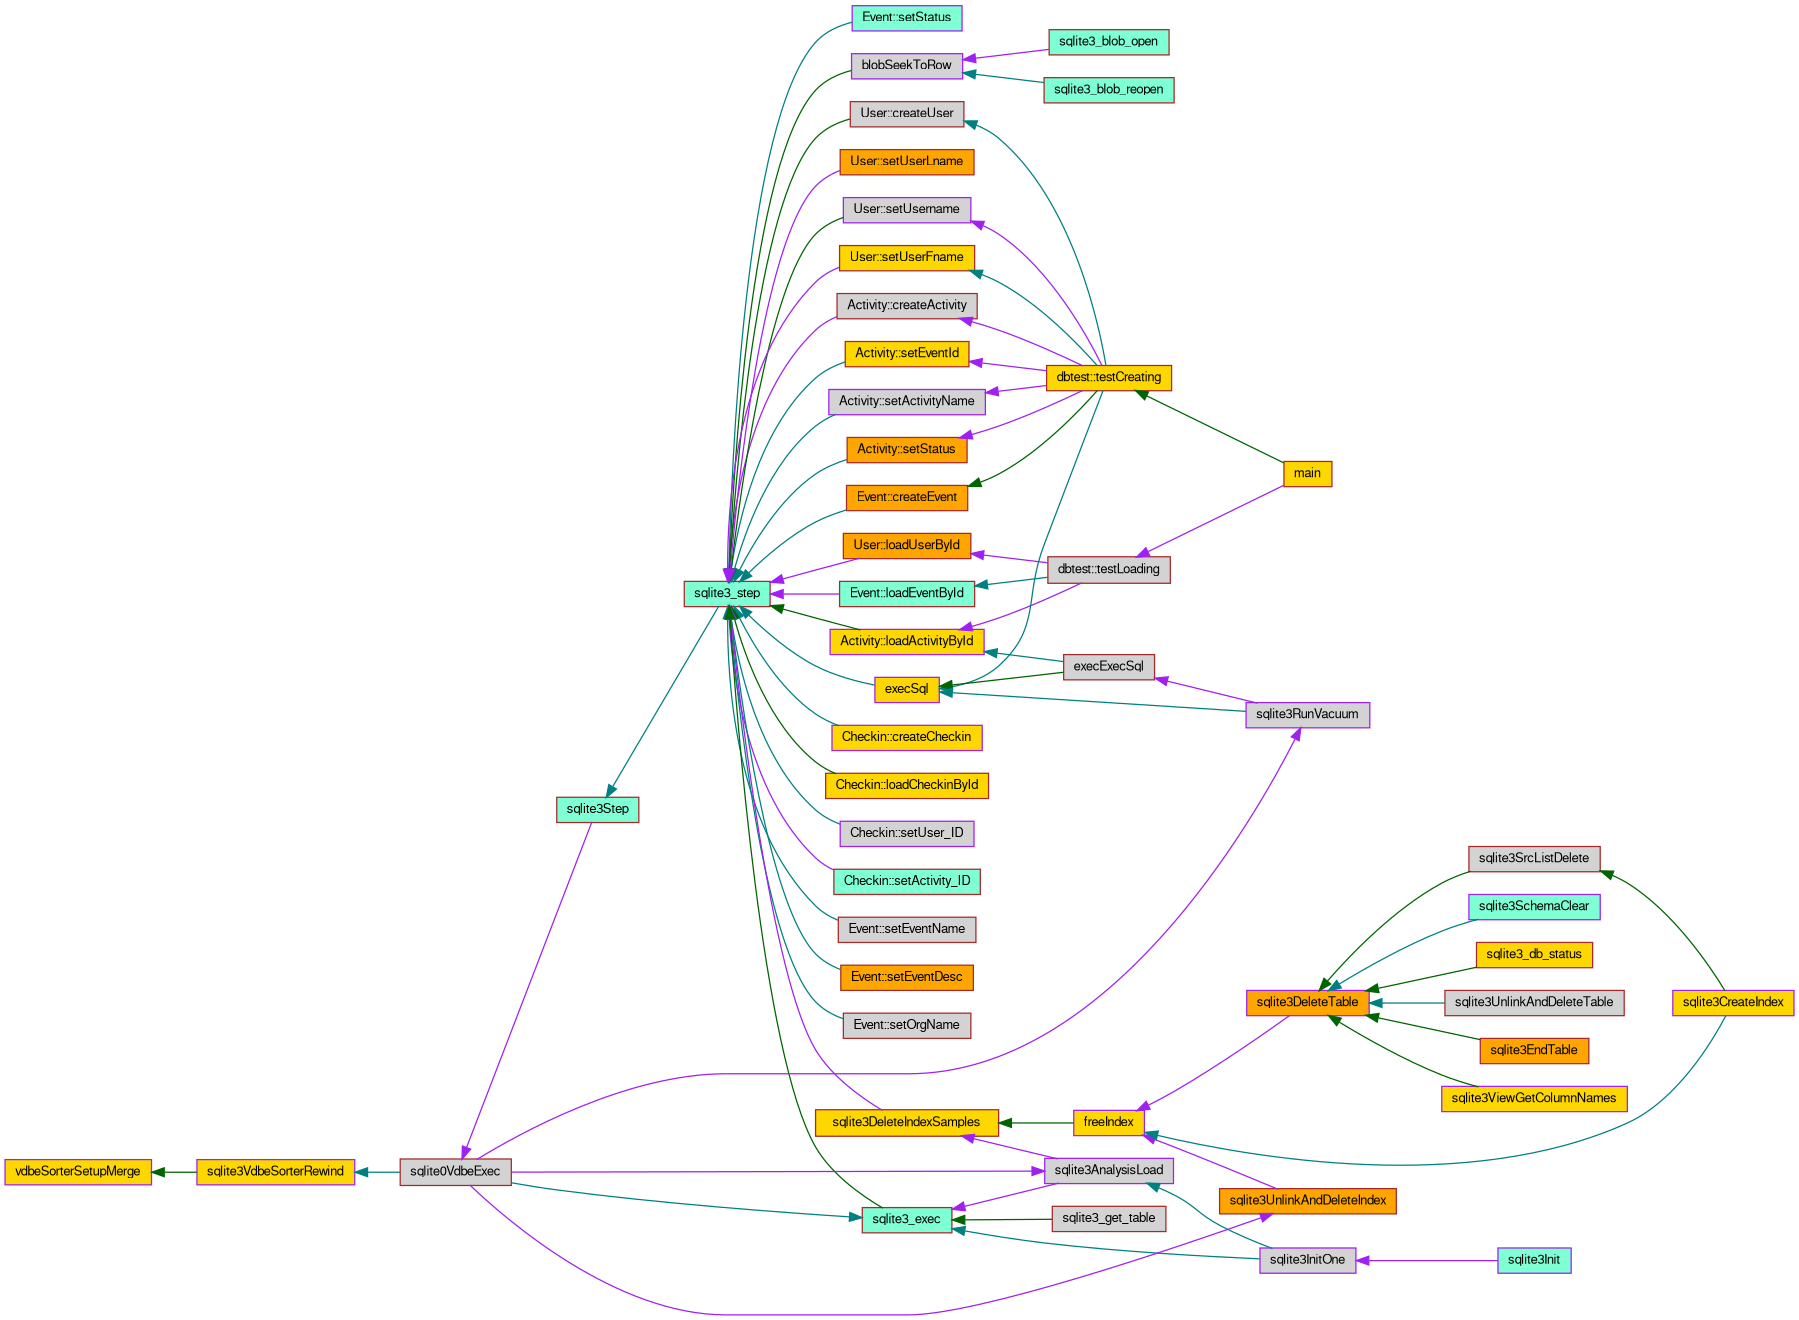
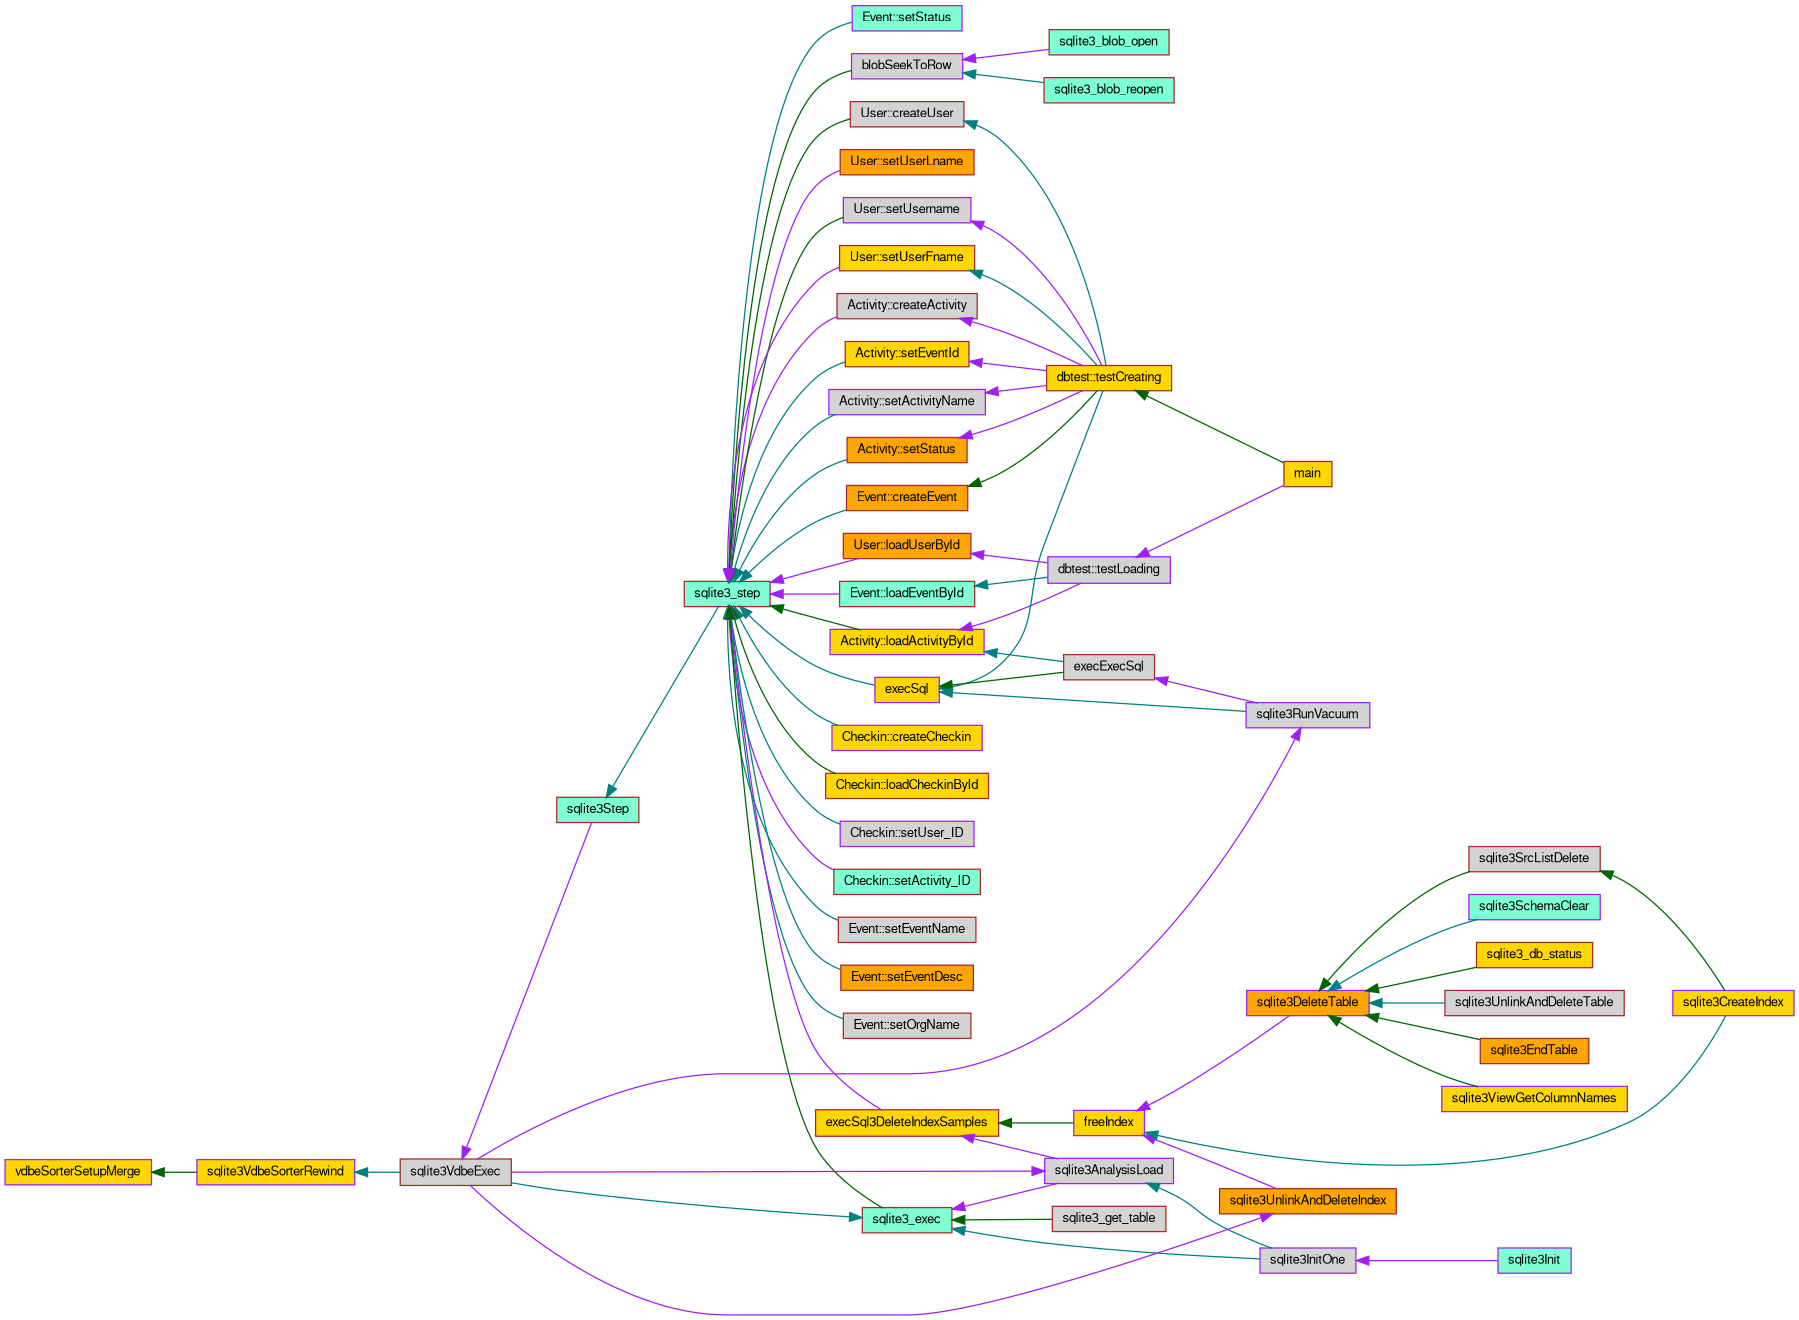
node "dbtest::testLoading": color brown -> purple
node "sqlite3DeleteIndexSamples": label "sqlite3DeleteIndexSamples" -> "execSql3DeleteIndexSamples"
node "sqlite0VdbeExec": label "sqlite0VdbeExec" -> "sqlite3VdbeExec"
